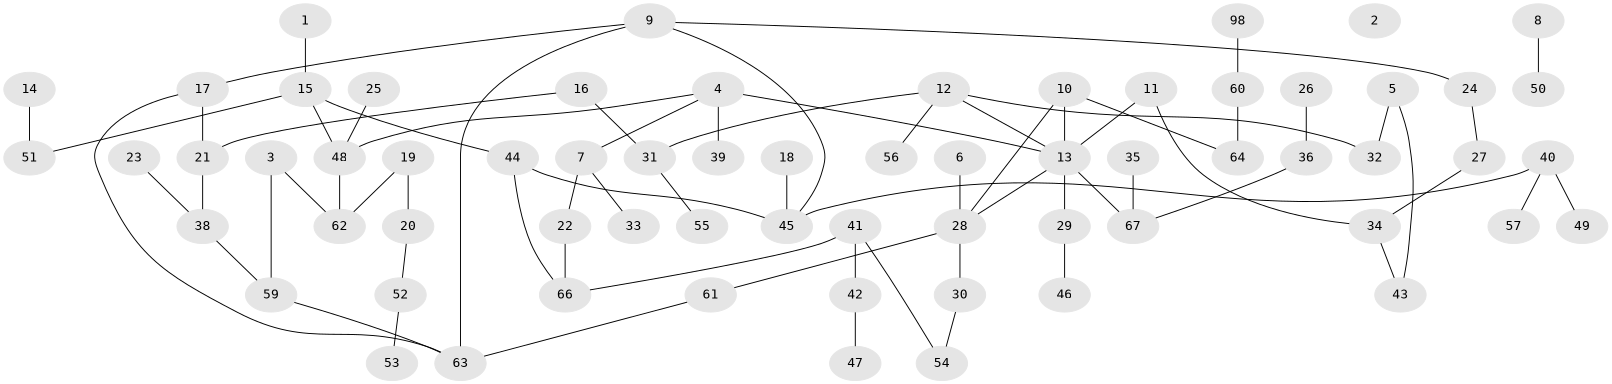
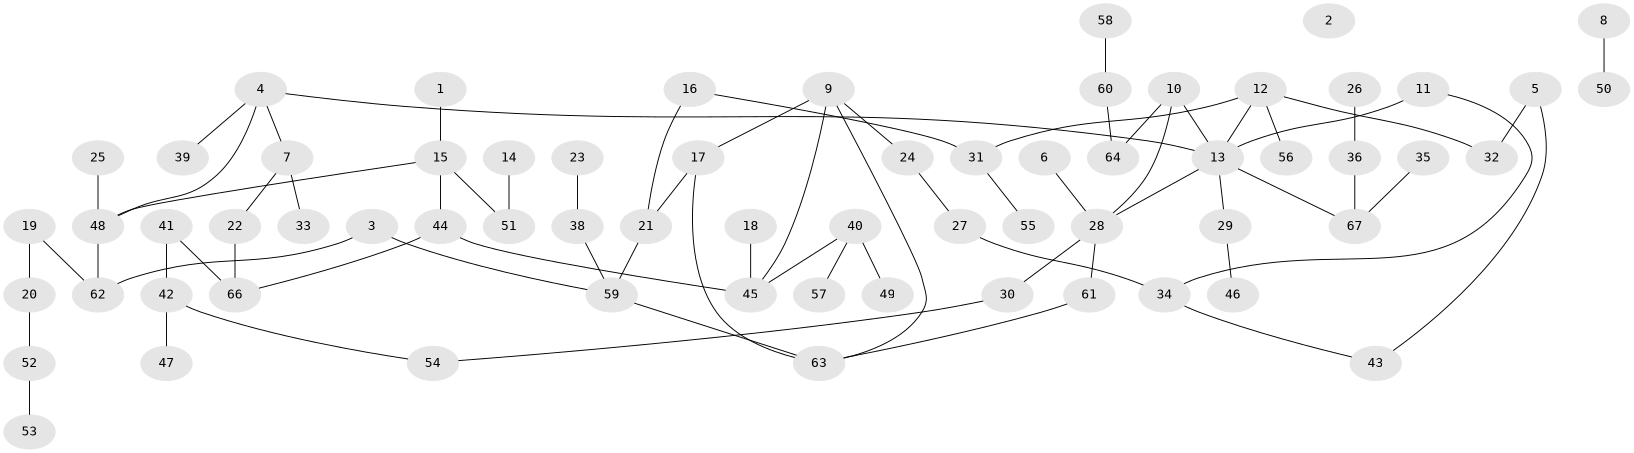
node "98": label "98" -> "58"
edge "21" -- "38": now "21" -- "59"
edge "41" -- "54": now "42" -- "54"
